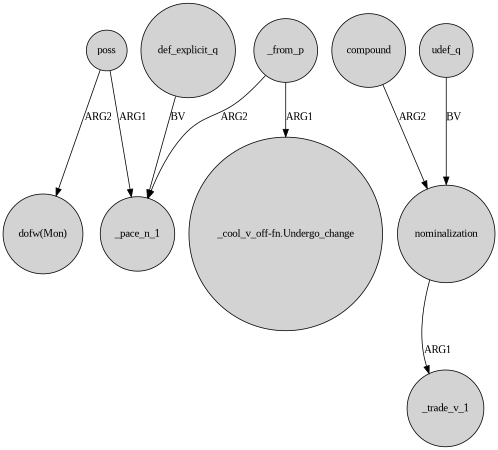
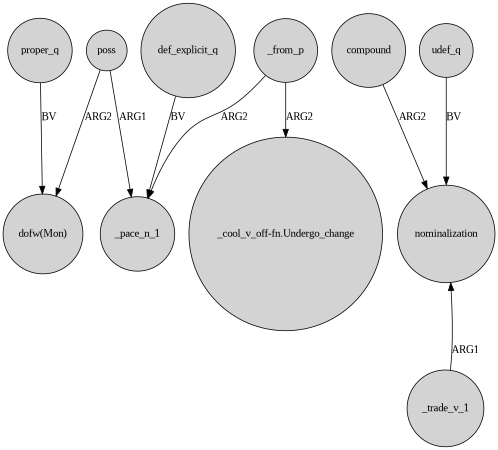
node "proper_q": added
edge "_from_p" -> "_cool_v_off-fn.Undergo_change": label "ARG1" -> "ARG2"
edge "nominalization" -> "_trade_v_1": reversed
